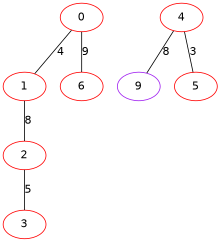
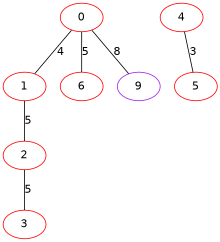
edge "0" -- "6": label "9" -> "5"
edge "4" -- "9": now "0" -- "9"
edge "1" -- "2": label "8" -> "5"
